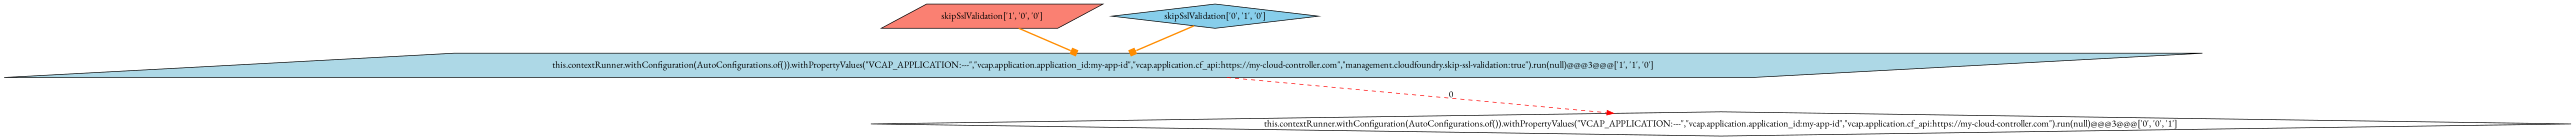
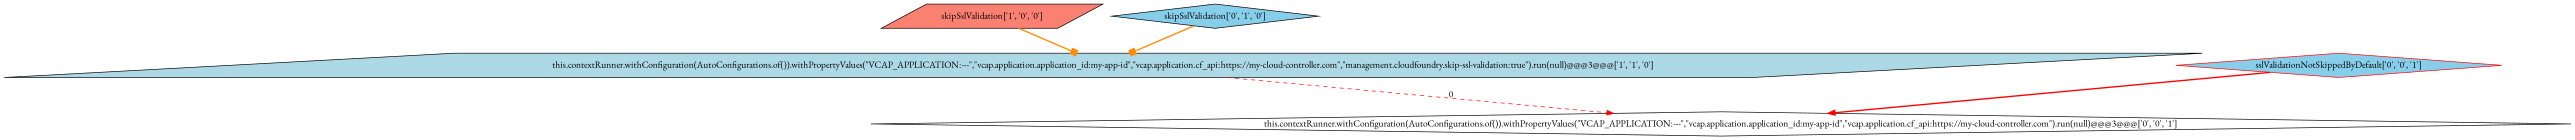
node "sslValidationNotSkippedByDefault['0', '0', '1']": added
